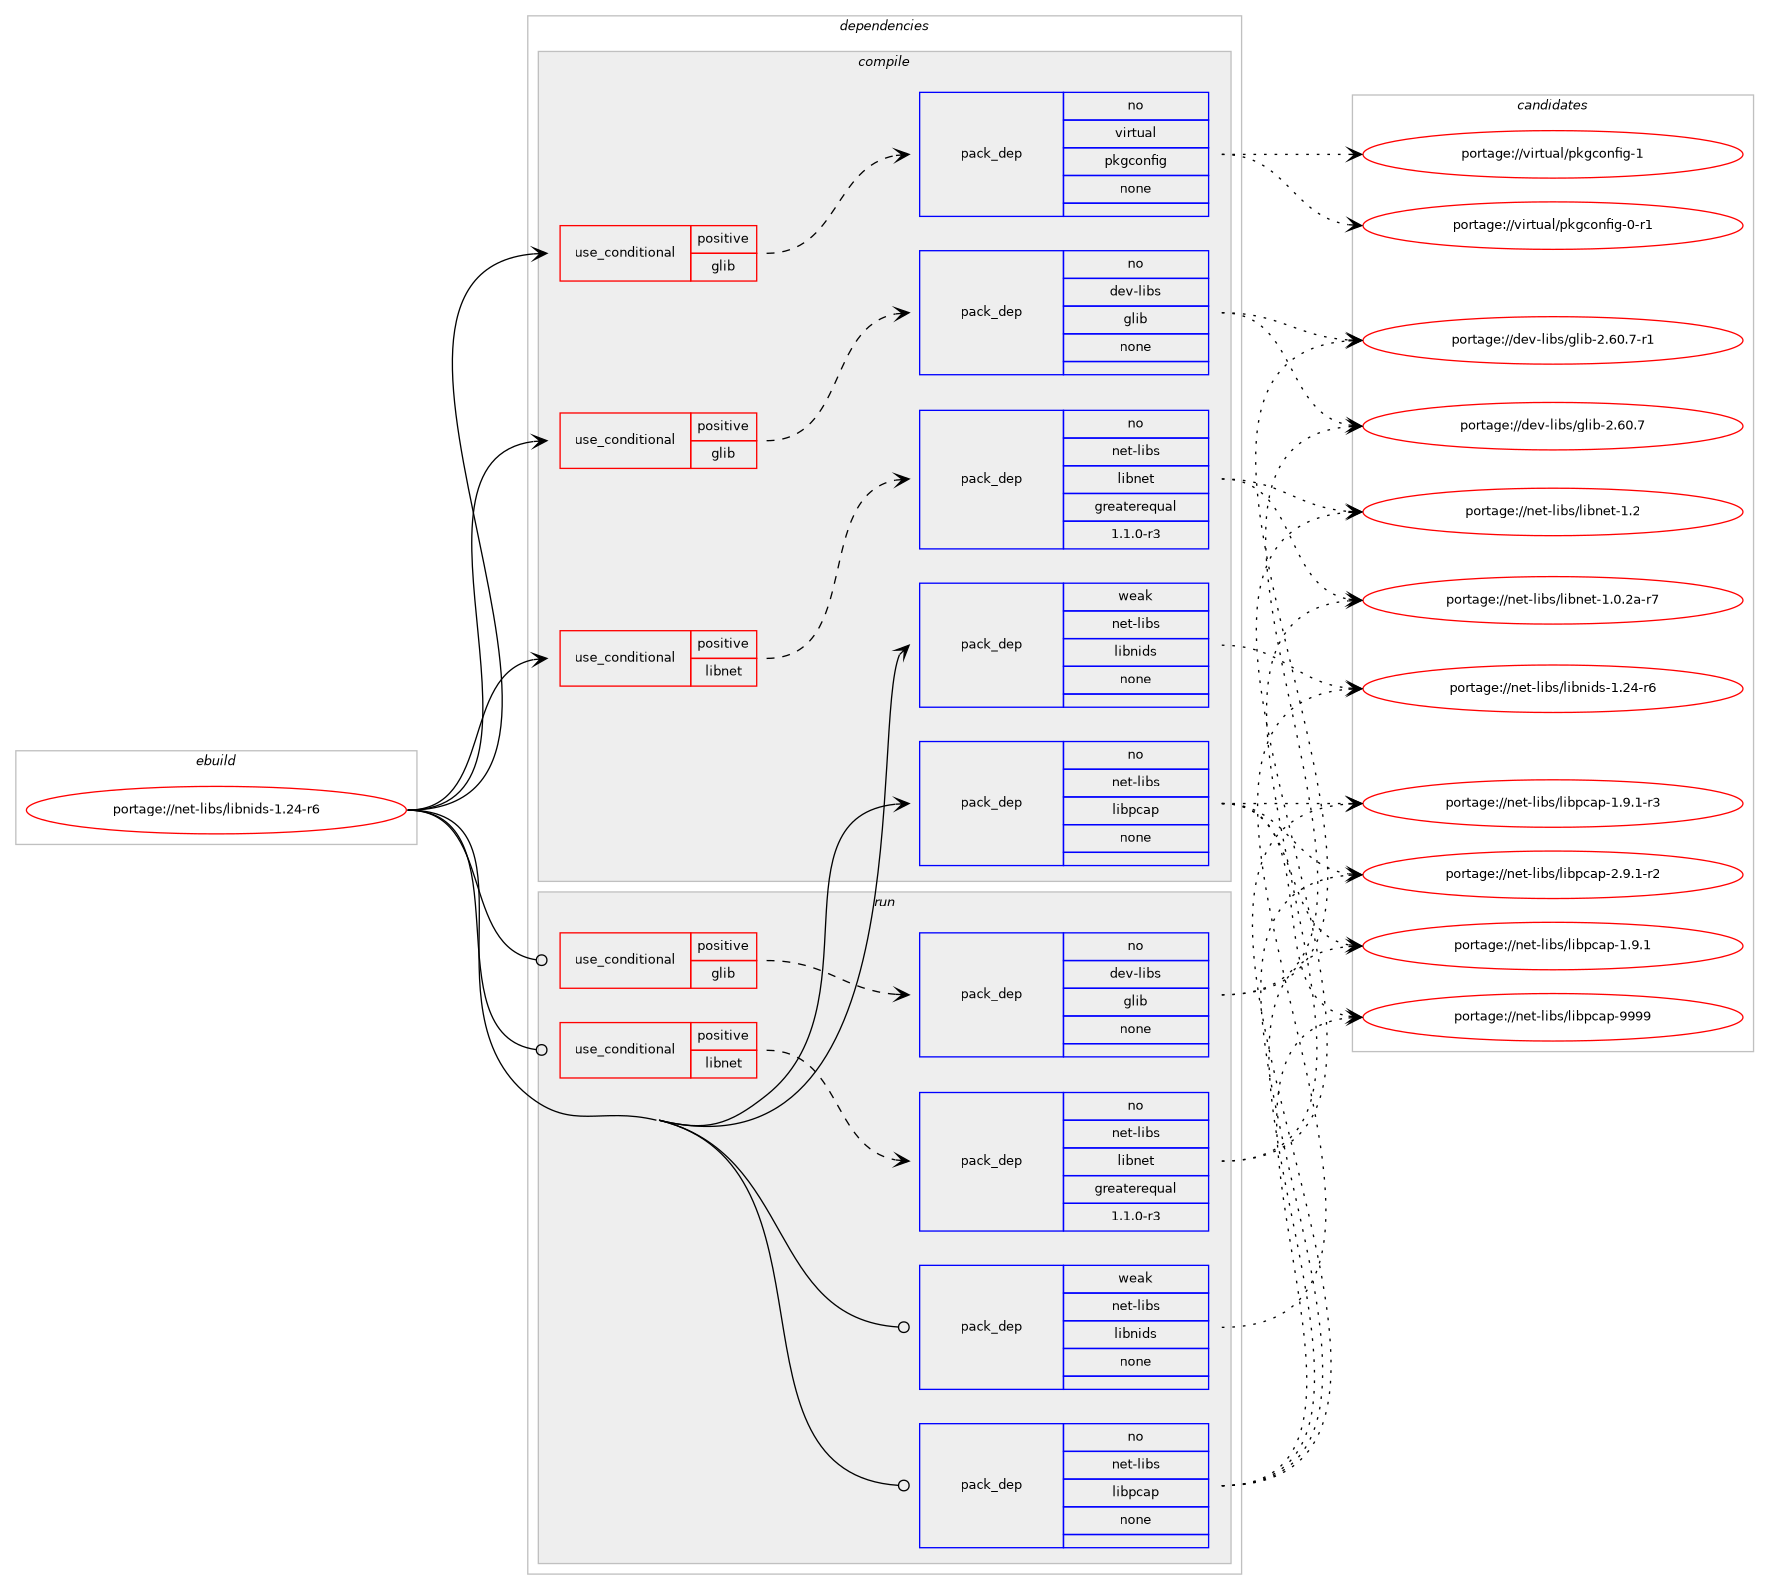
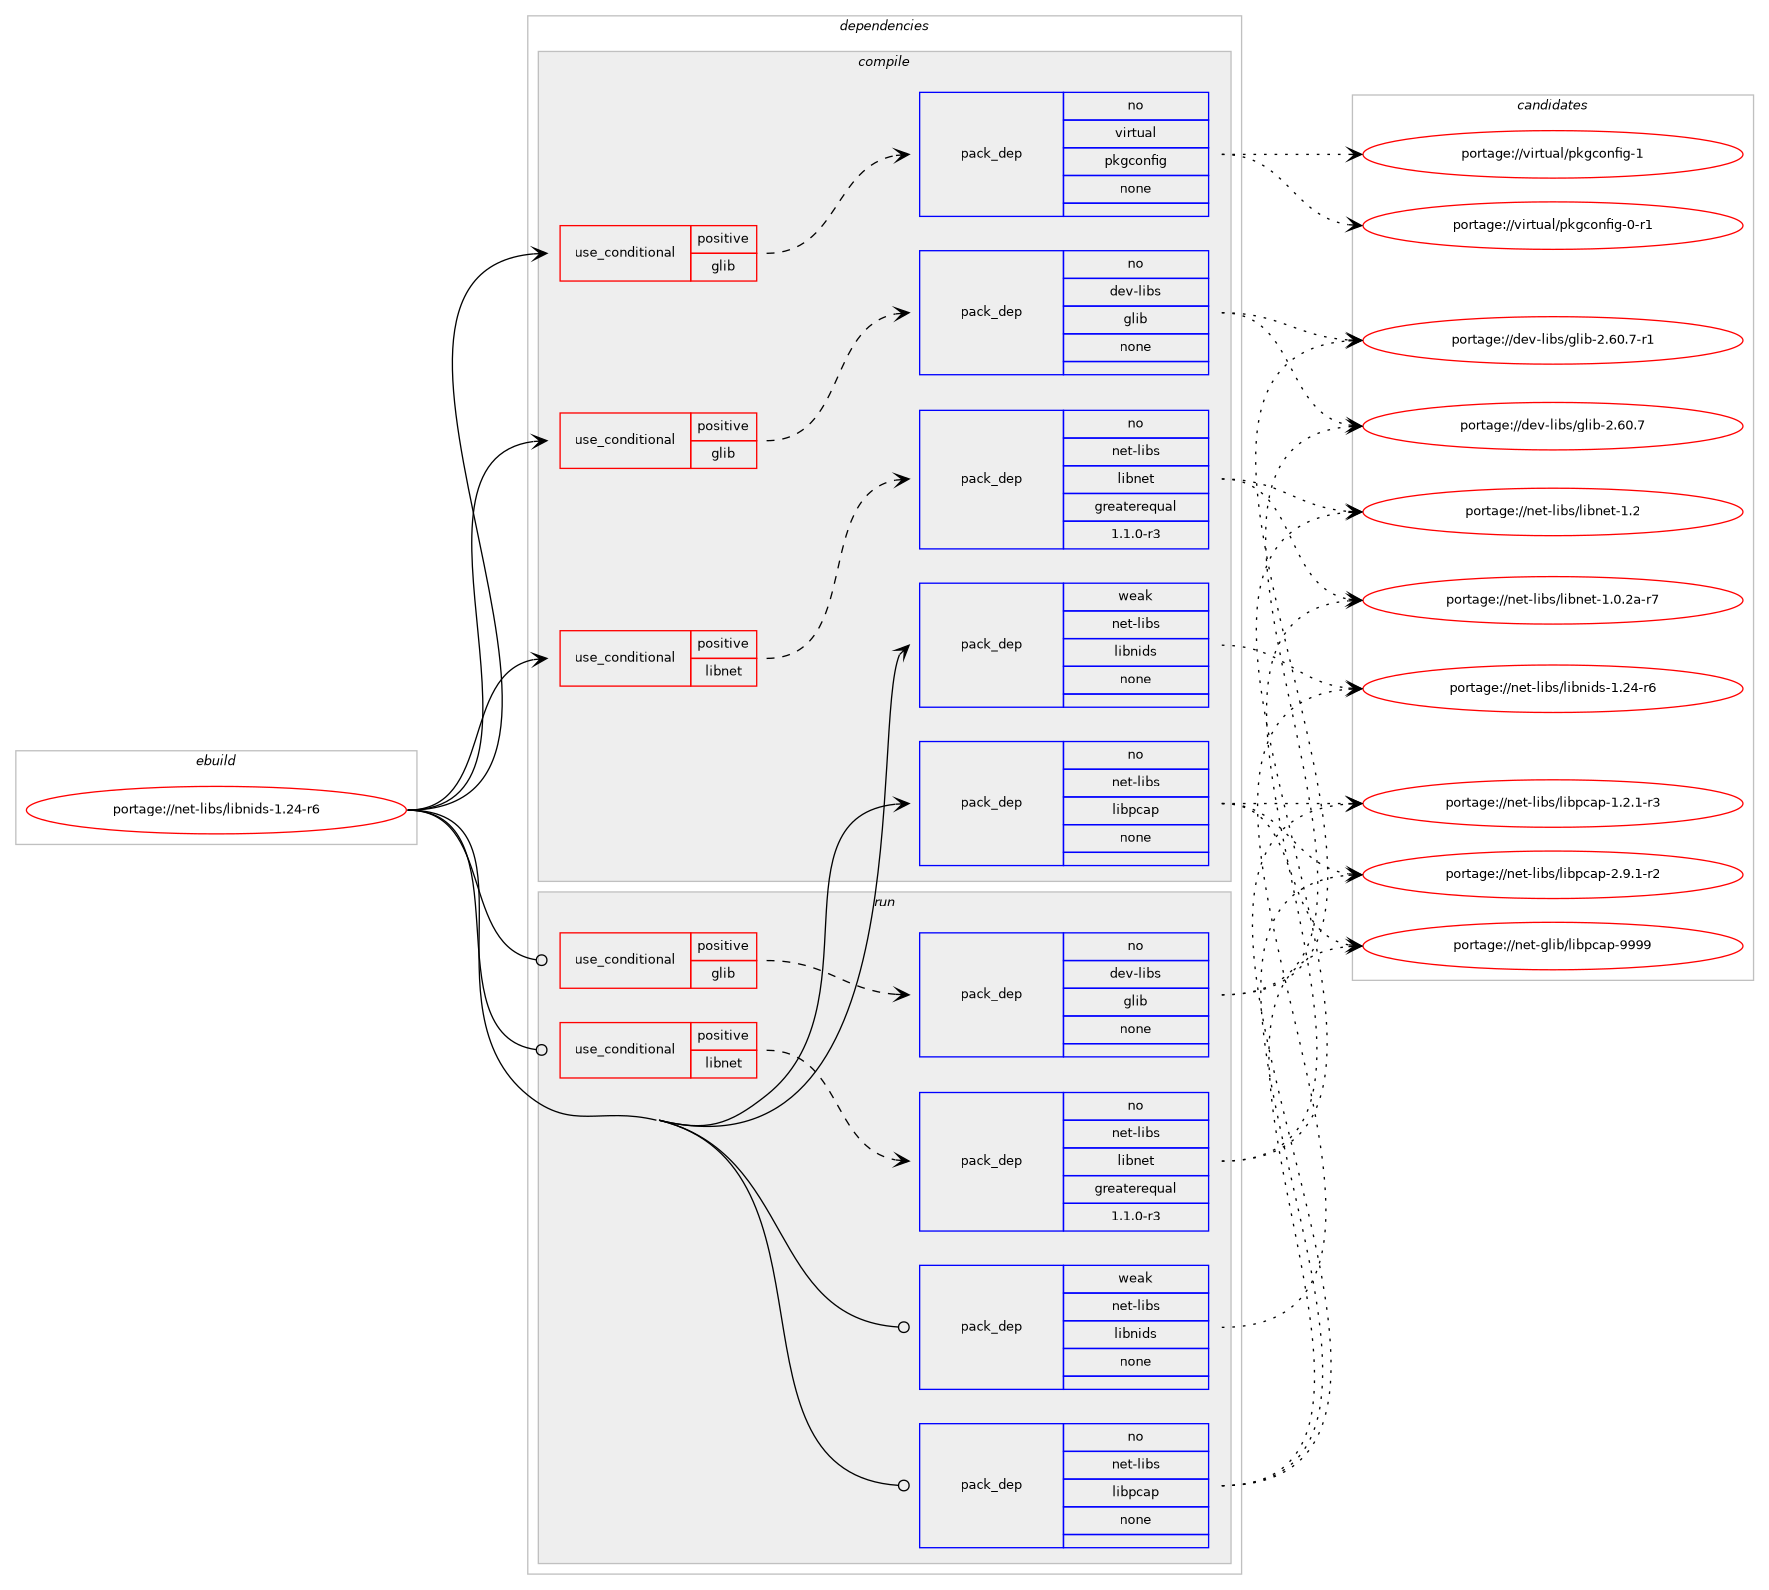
node "portage://net-libs/libpcap-1.9.1-r3": label "portage://net-libs/libpcap-1.9.1-r3" -> "portage://net-libs/libpcap-1.2.1-r3"
node "portage://net-libs/libpcap-1.9.1": removed
node "portage://net-libs/libpcap-9999": label "portage://net-libs/libpcap-9999" -> "portage://net-glib/libpcap-9999"
